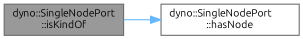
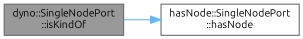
node "dyno::SingleNodePort ::hasNode": label "dyno::SingleNodePort ::hasNode" -> "hasNode::SingleNodePort ::hasNode"
